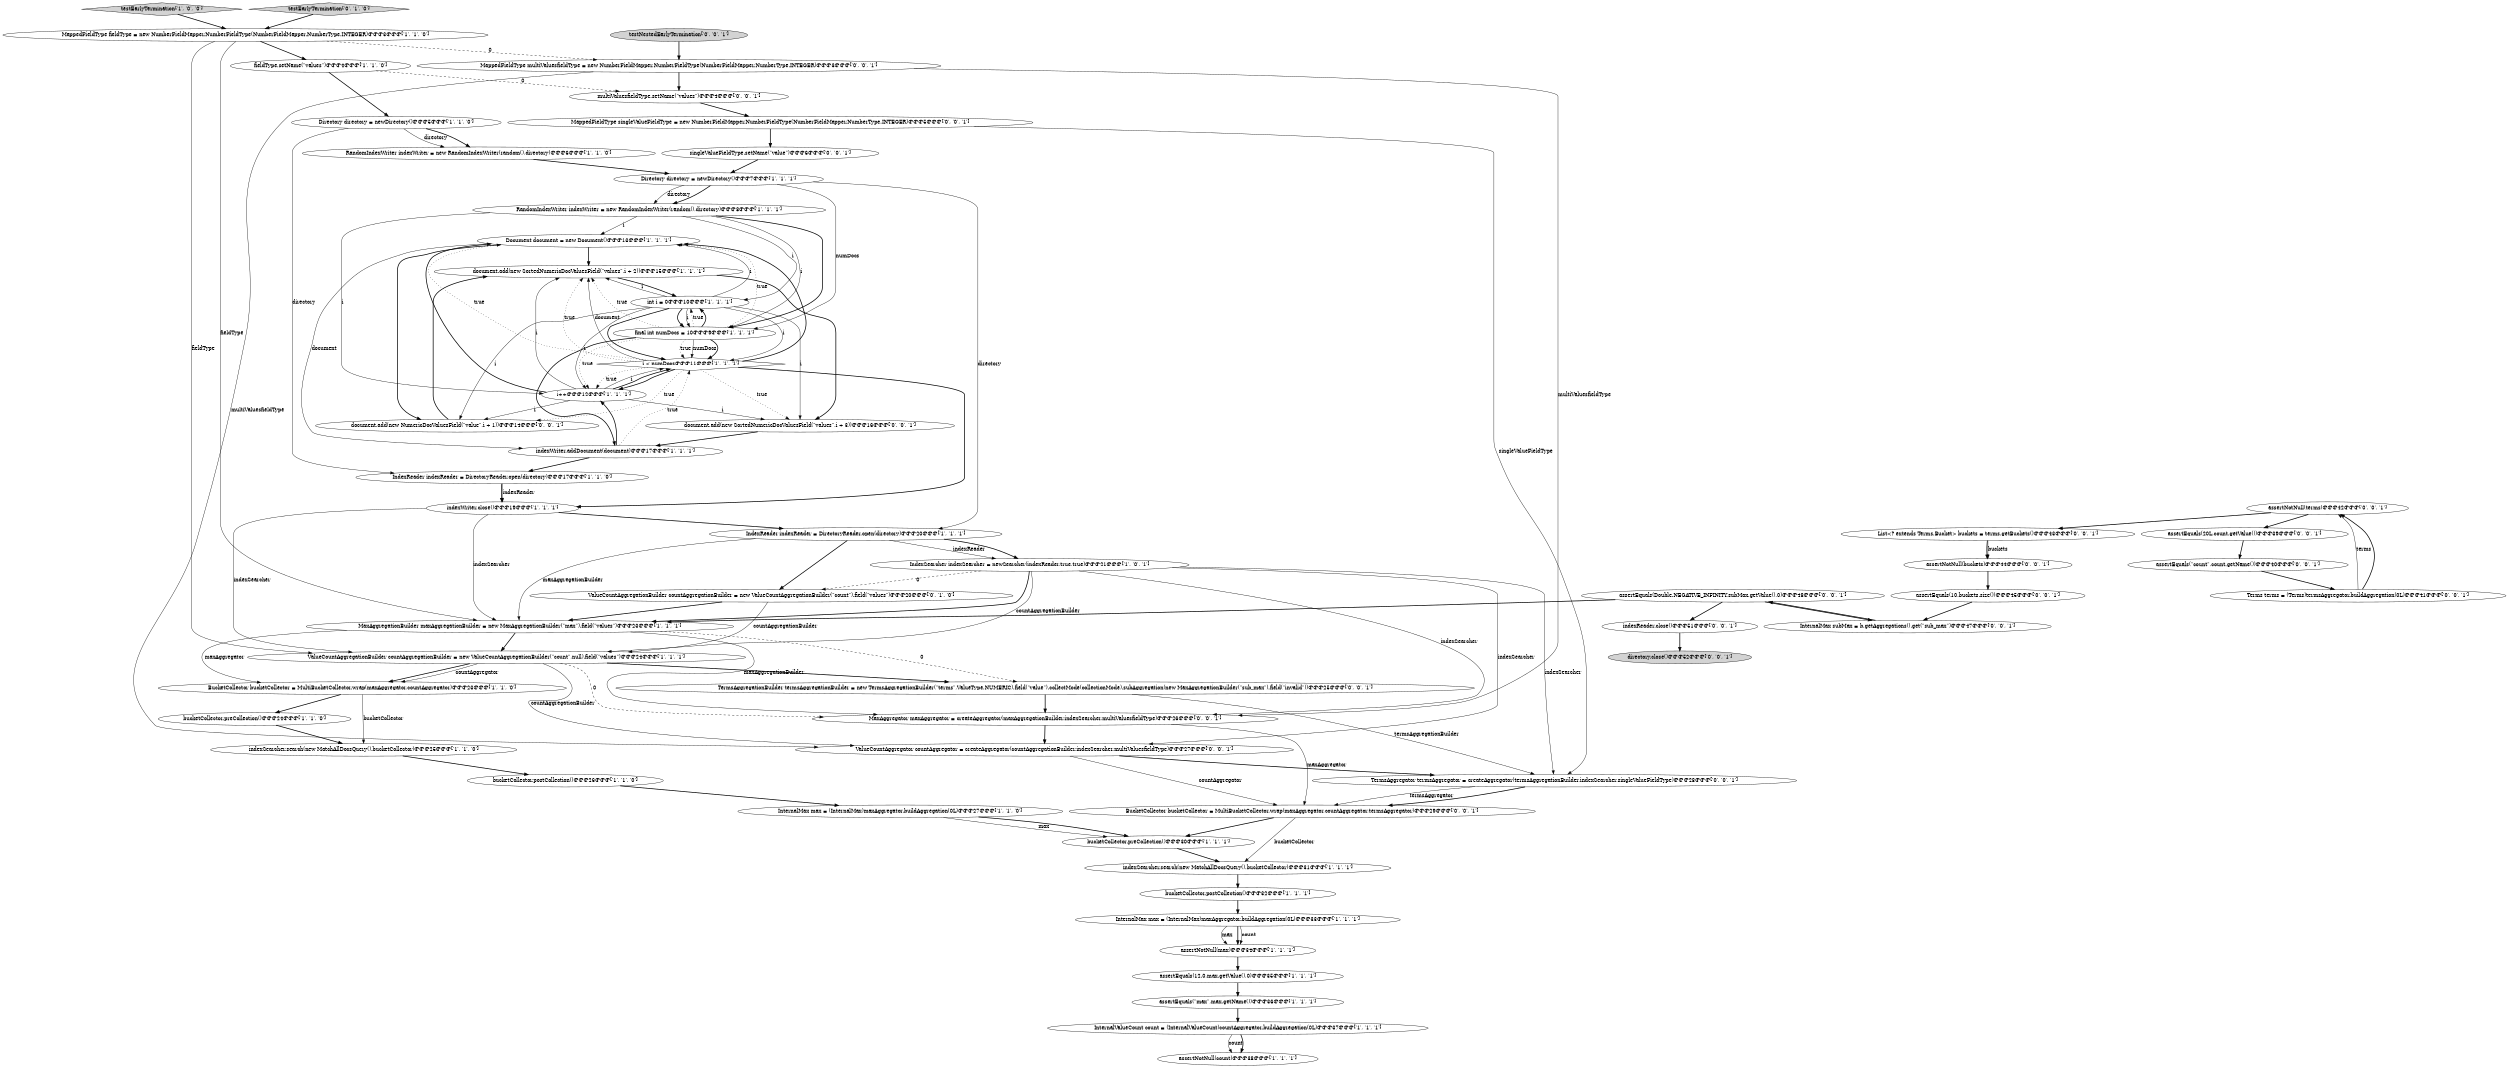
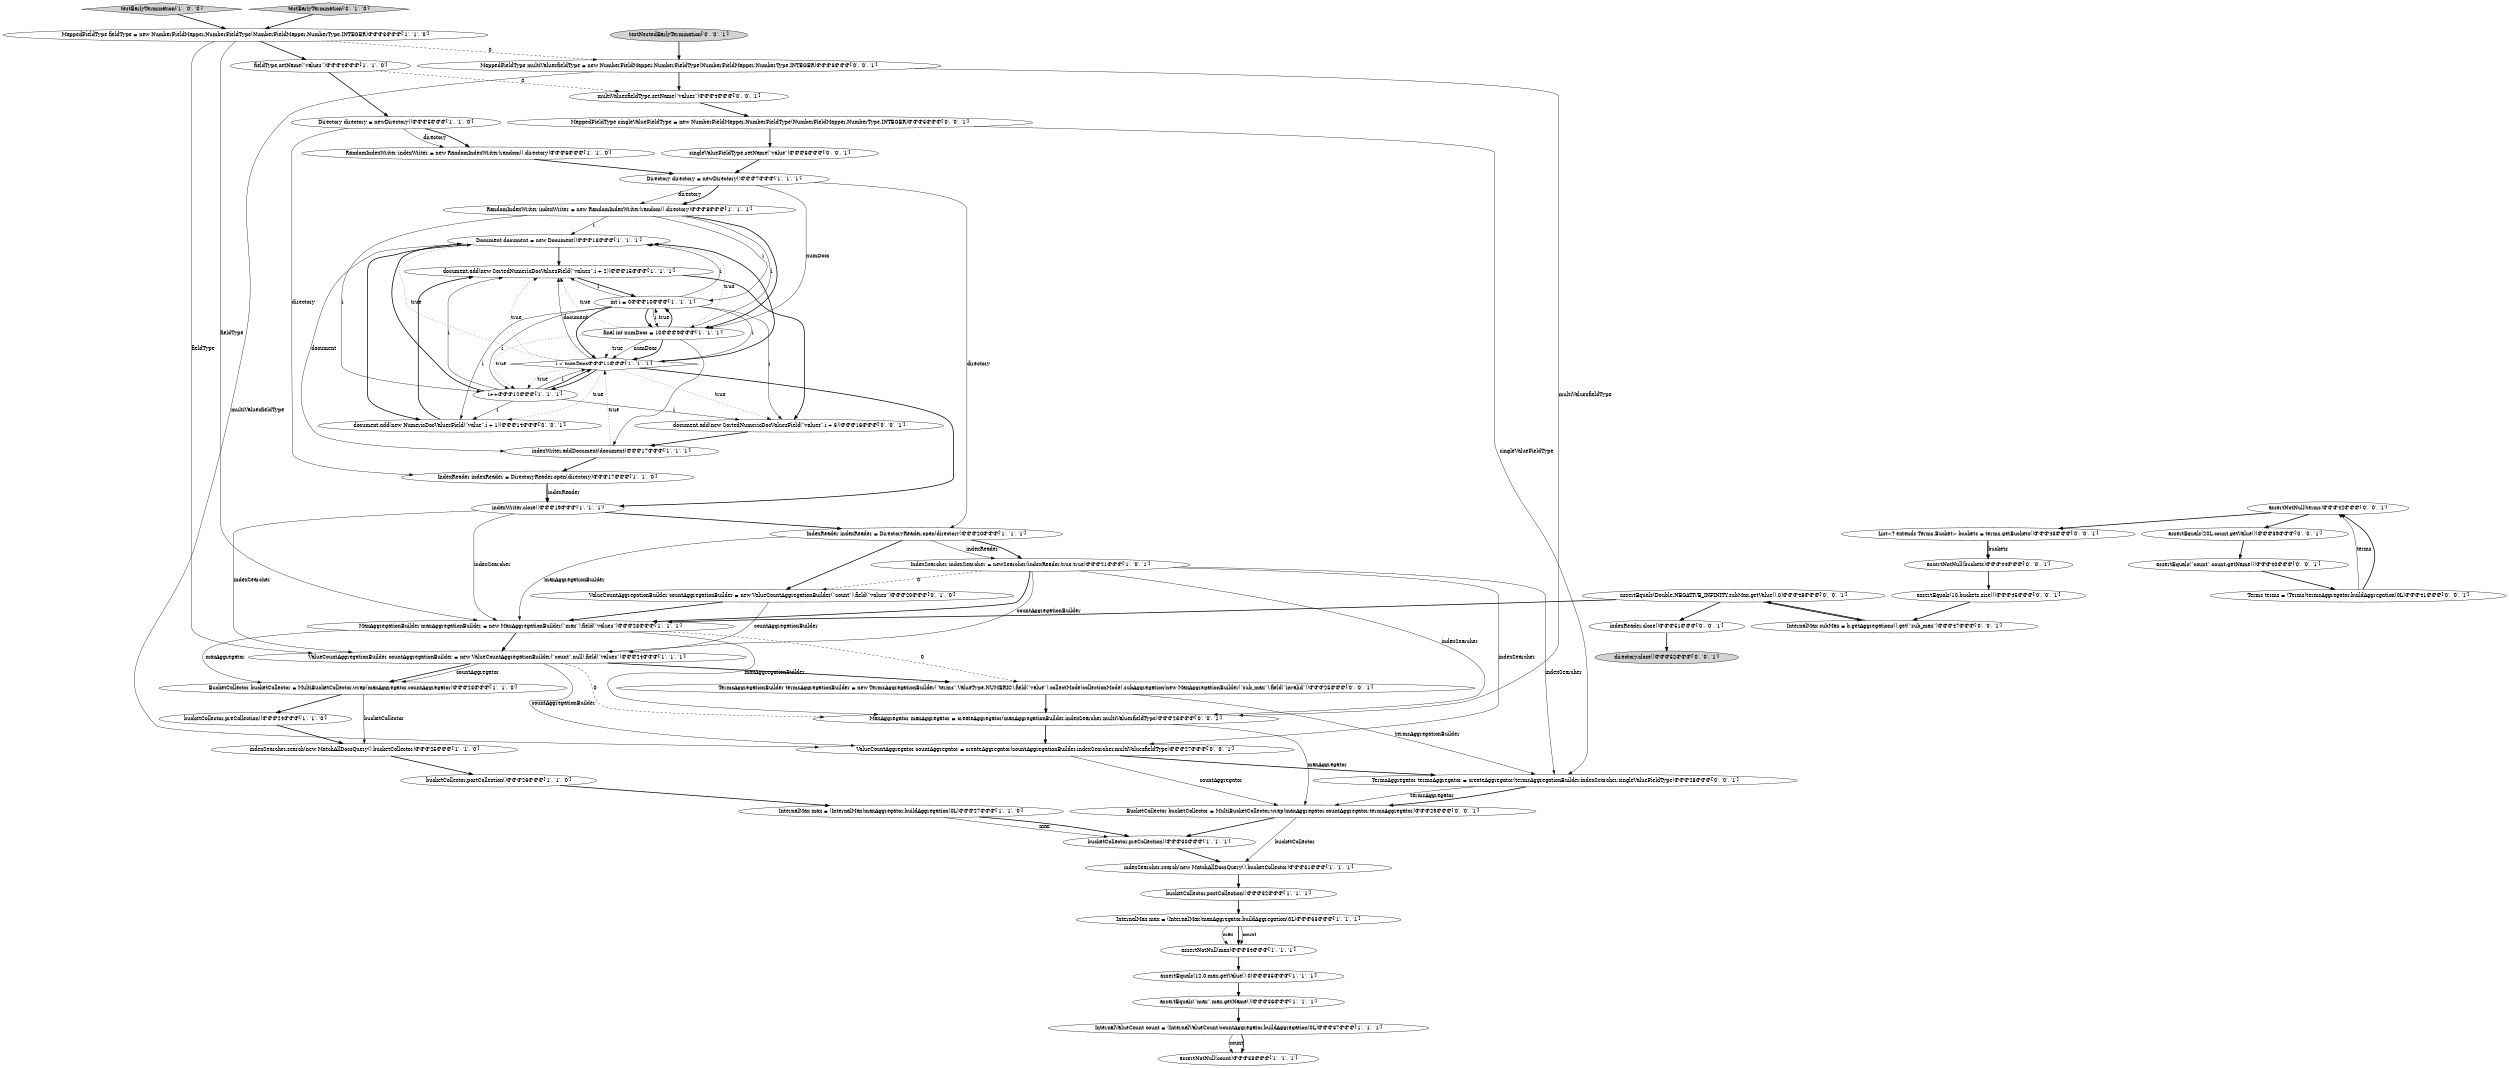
edge "final int numDocs = 10@@@9@@@['1', '1', '1']" -> "indexWriter.addDocument(document)@@@17@@@['1', '1', '1']": style bold -> solid
edge "indexWriter.addDocument(document)@@@17@@@['1', '1', '1']" -> "i++@@@12@@@['1', '1', '1']": removed
